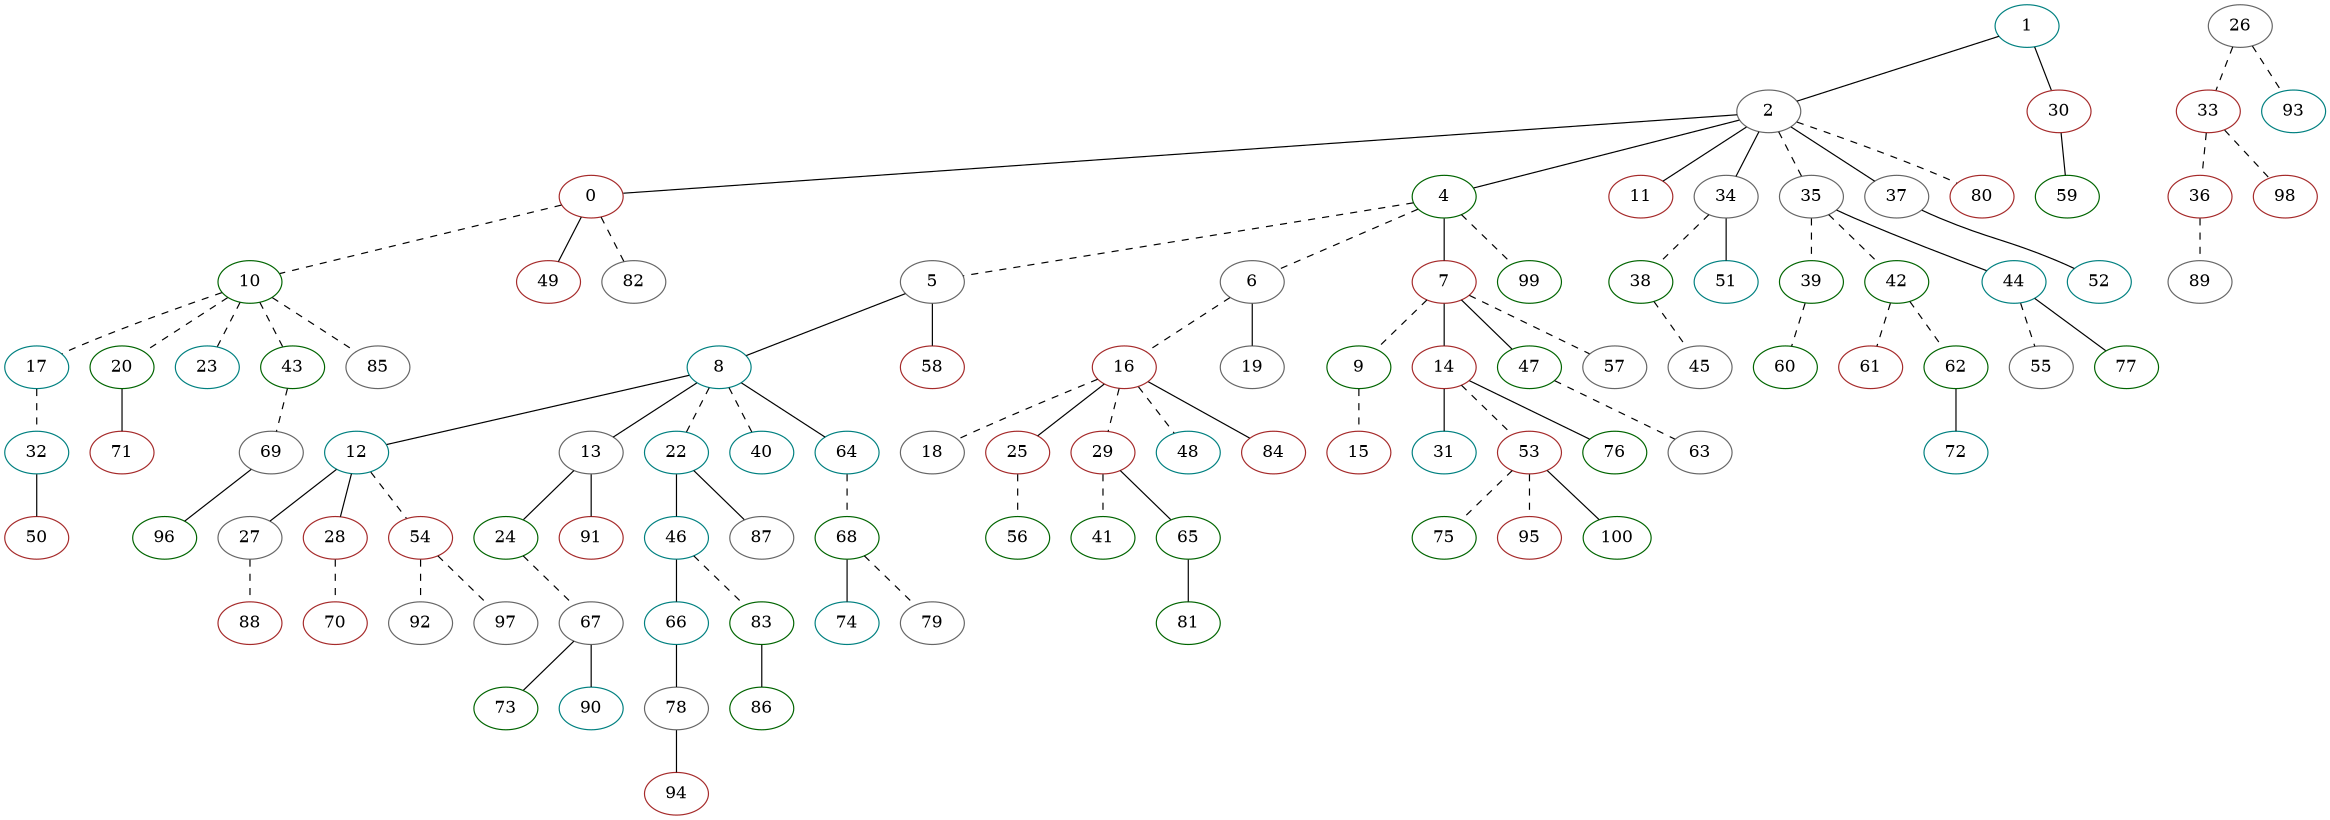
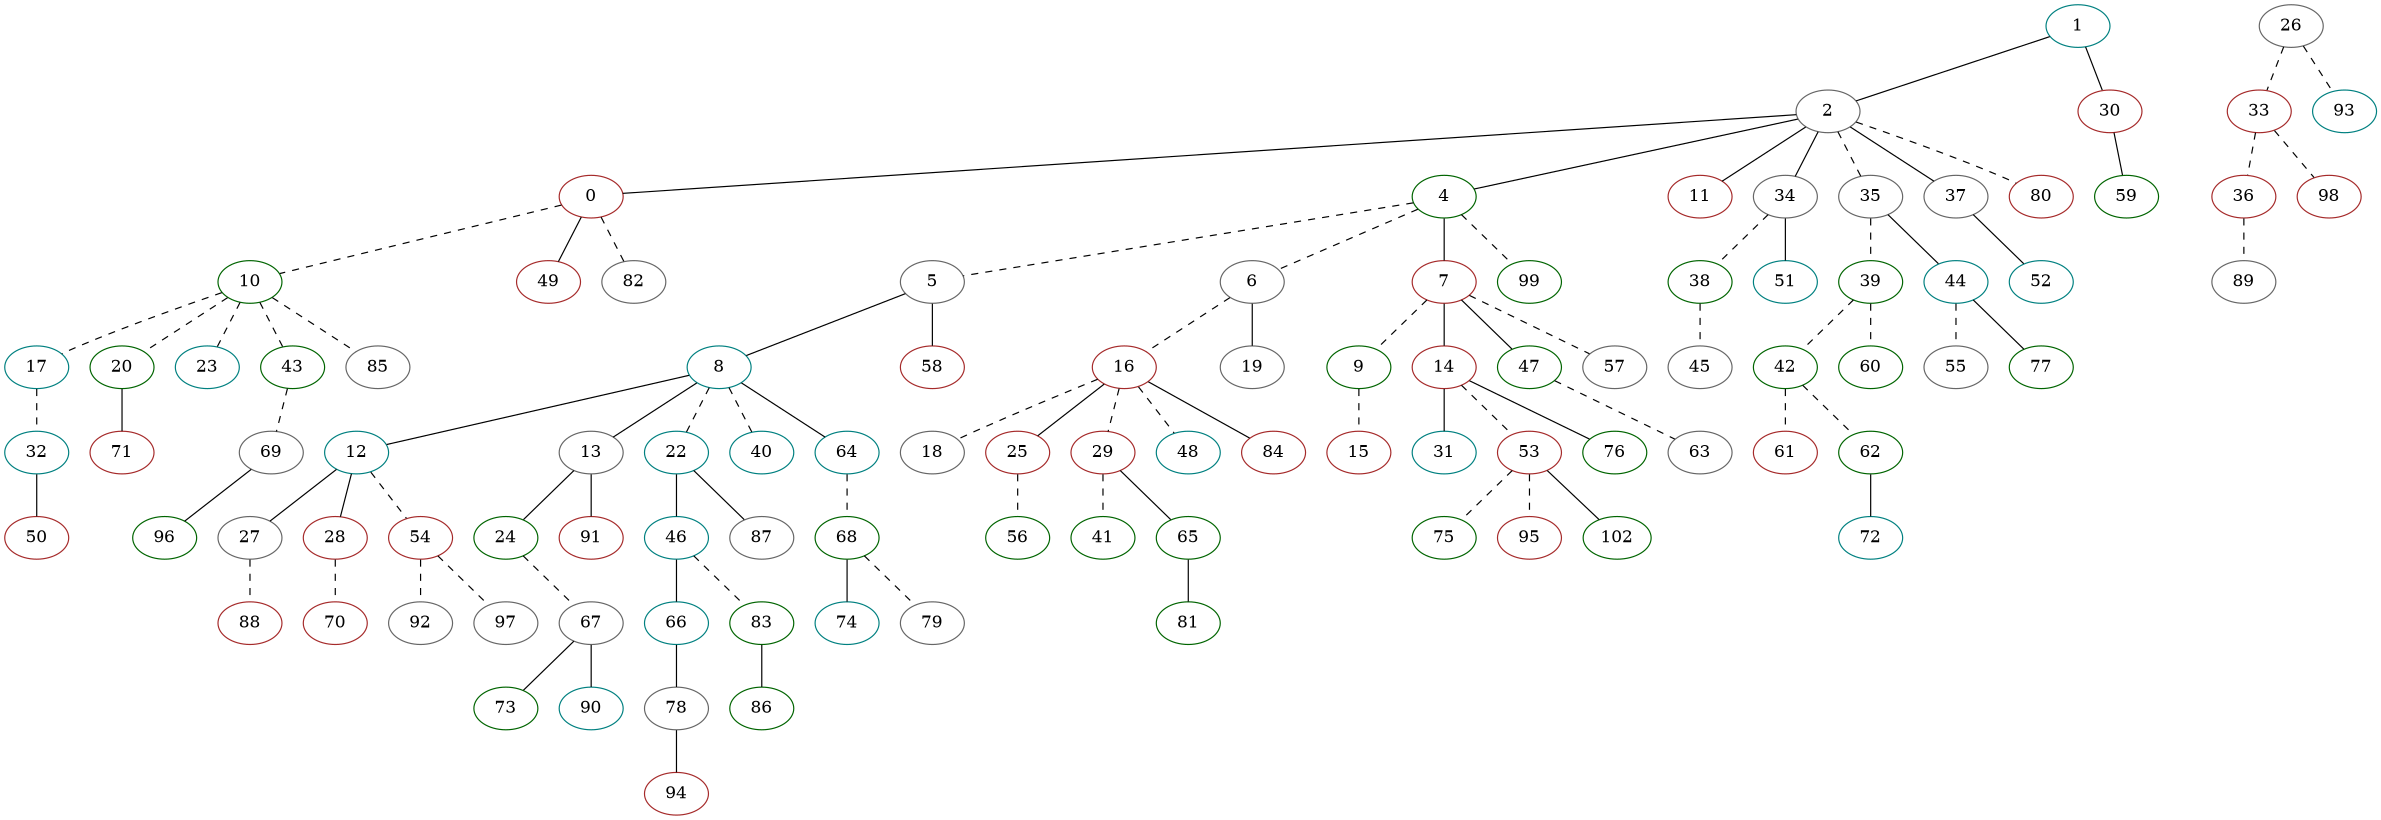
edge "35" -- "42": now "39" -- "42"
node "100": label "100" -> "102"
